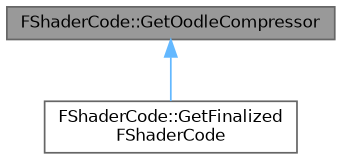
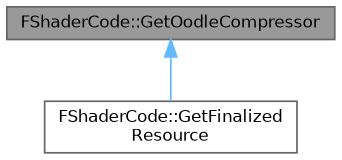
node "FShaderCode::GetFinalized FShaderCode": label "FShaderCode::GetFinalized FShaderCode" -> "FShaderCode::GetFinalized Resource"
